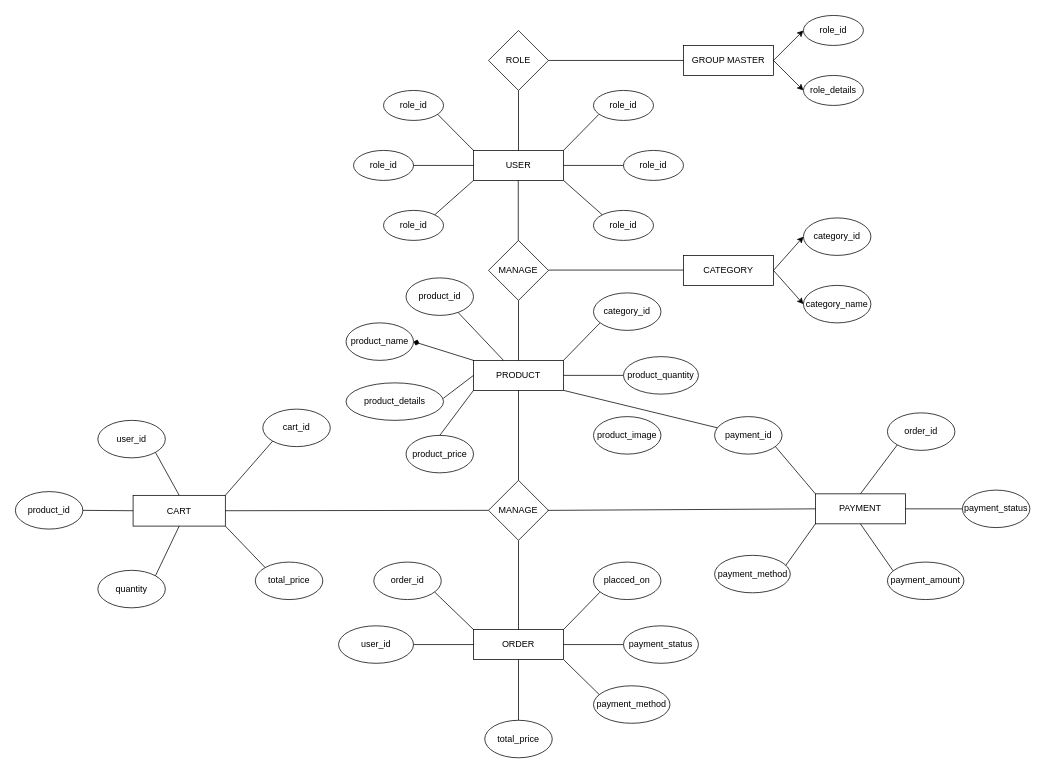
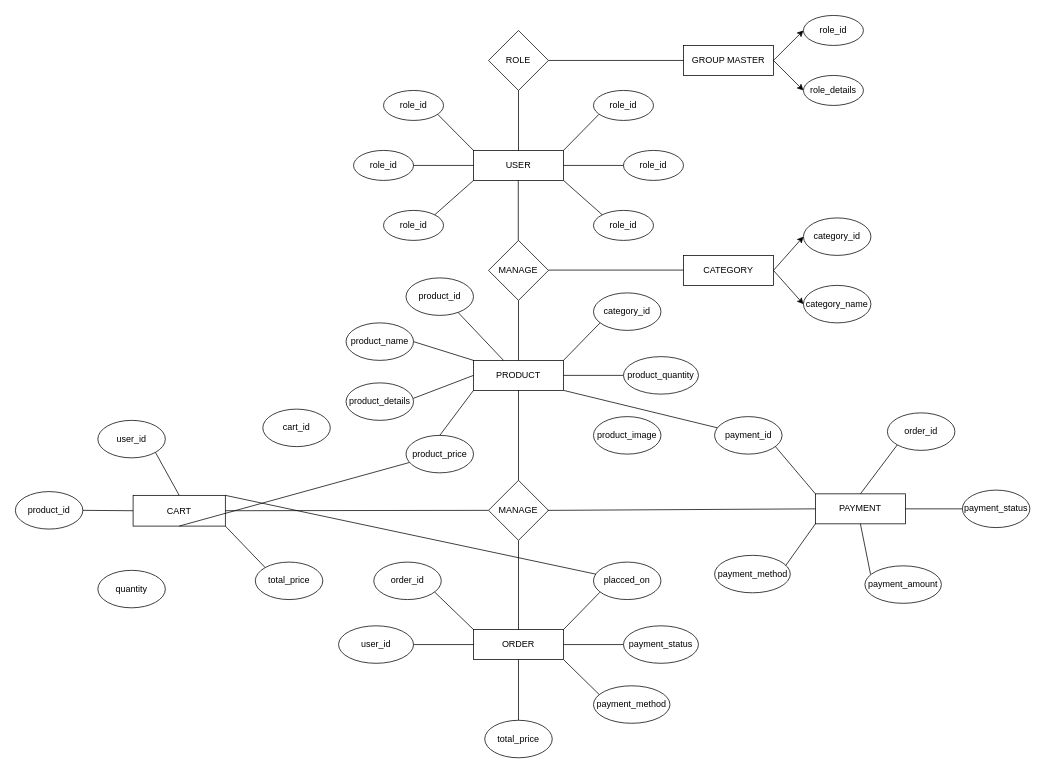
edge "PRODUCT" -> "product_name": arrowhead diamond -> none
node "product_details": size 98x38 -> 68x38
edge "cart_id" -- "CART": now "placced_on" -- "CART"
edge "CART" -- "quantity": now "CART" -- "product_price"
node "payment_amount": moved (926, 581) -> (903, 585)
